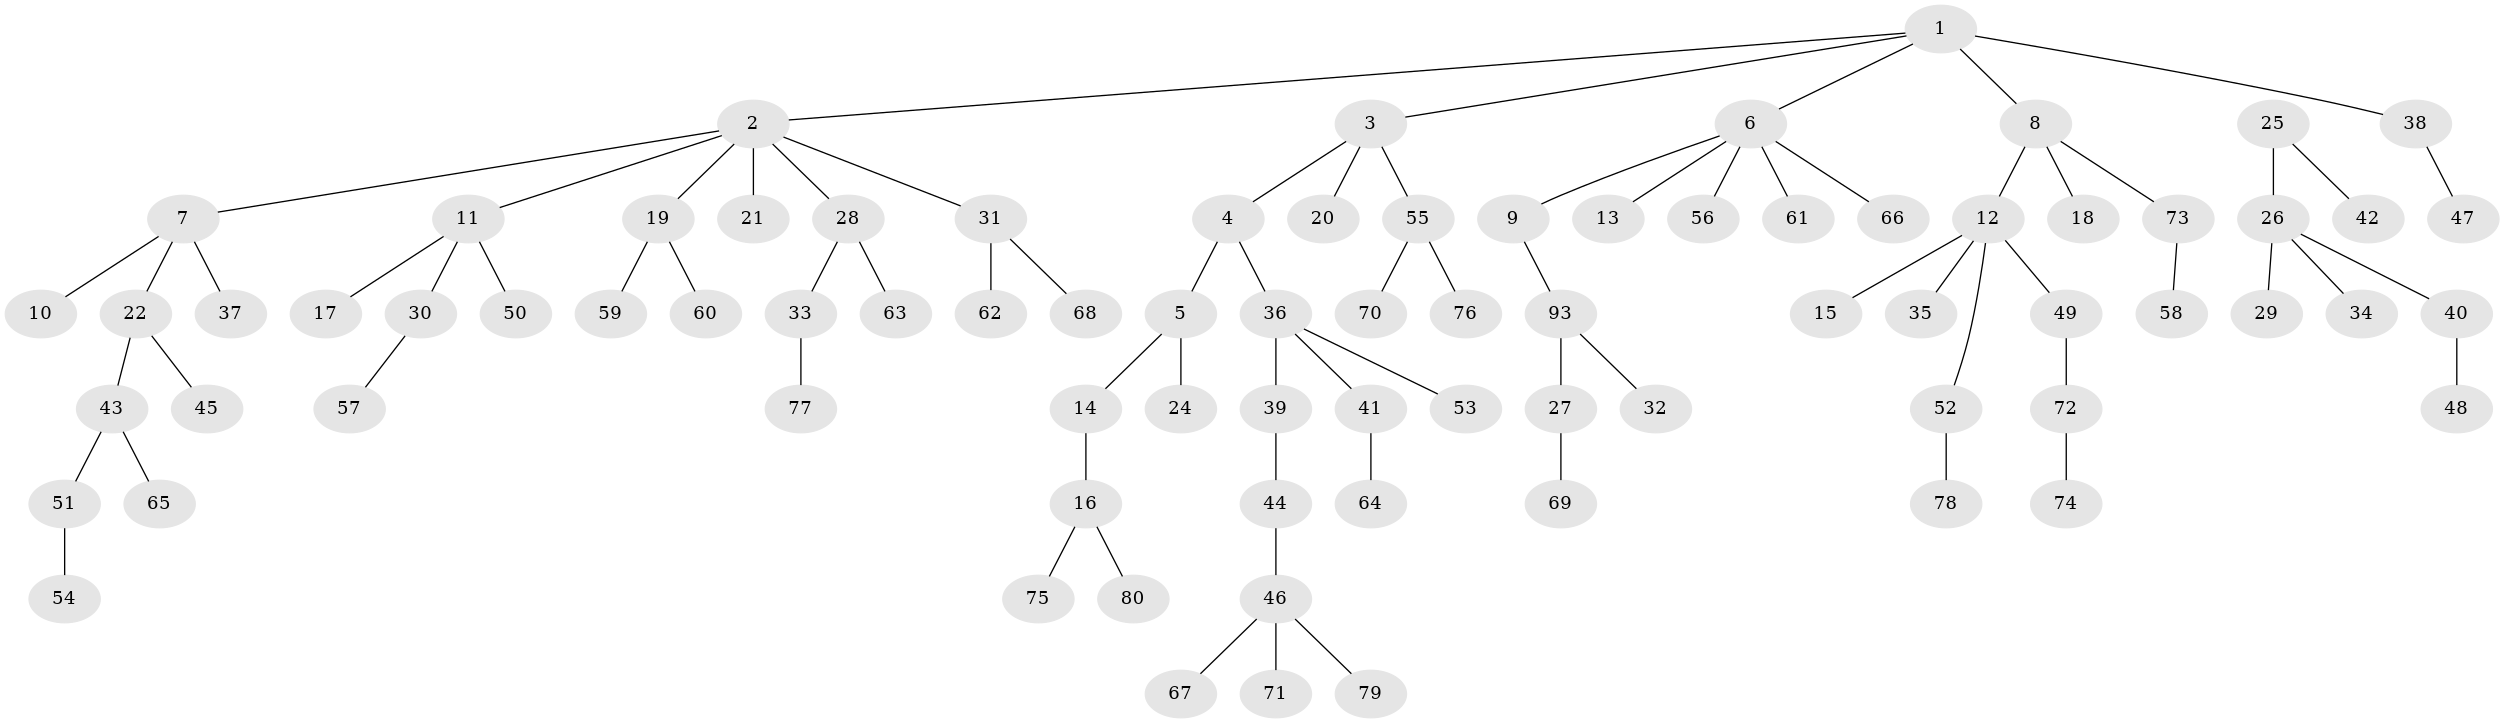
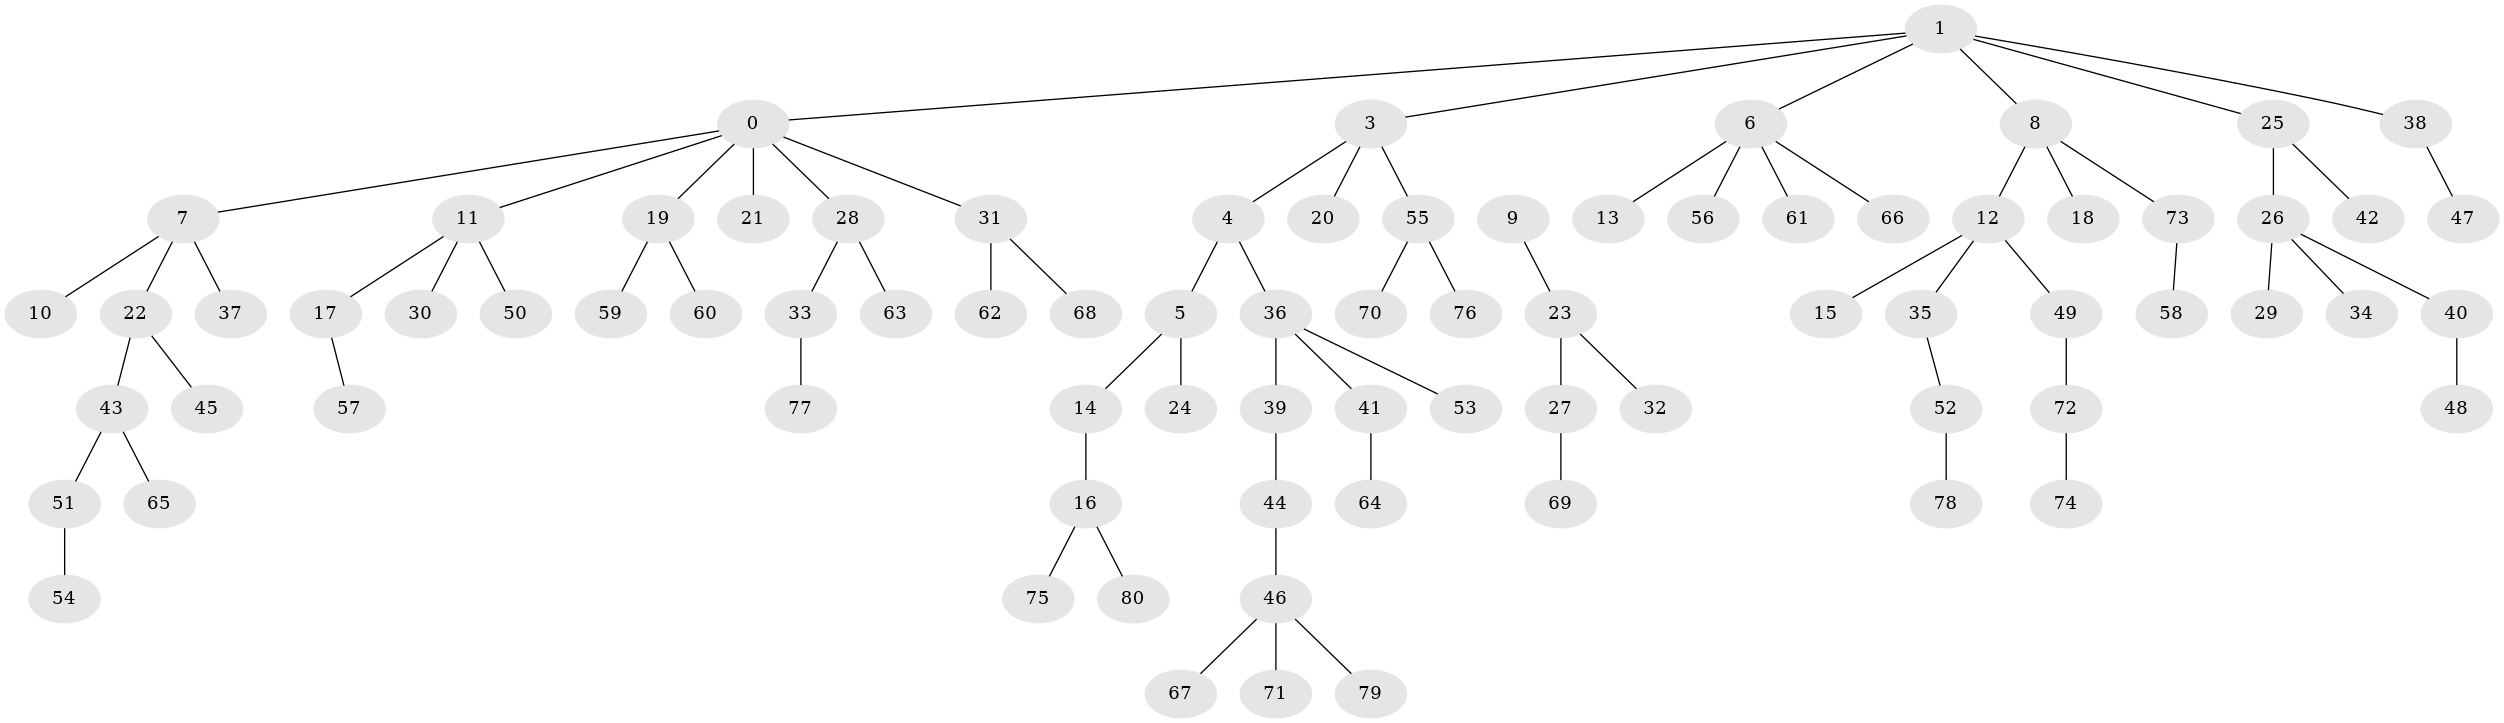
edge "1" -- "25": added
node "2": label "2" -> "0"
edge "6" -- "9": removed
node "93": label "93" -> "23"
edge "12" -- "52": now "35" -- "52"
edge "30" -- "57": now "17" -- "57"
